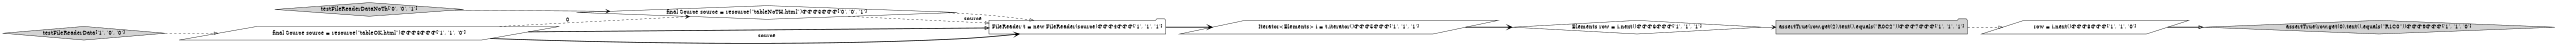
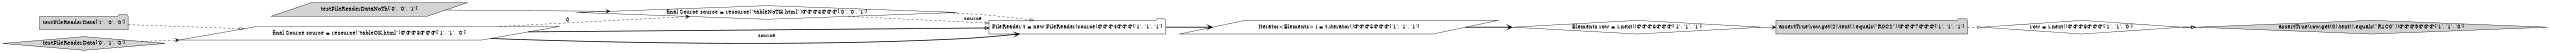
node "testFileReaderDataNoTh['0', '0', '1']": shape diamond -> parallelogram
node "row = i.next()@@@8@@@['1', '1', '0']": shape parallelogram -> diamond
node "testFileReaderData['1', '0', '0']": shape diamond -> folder
node "testFileReaderData['0', '1', '0']": added
